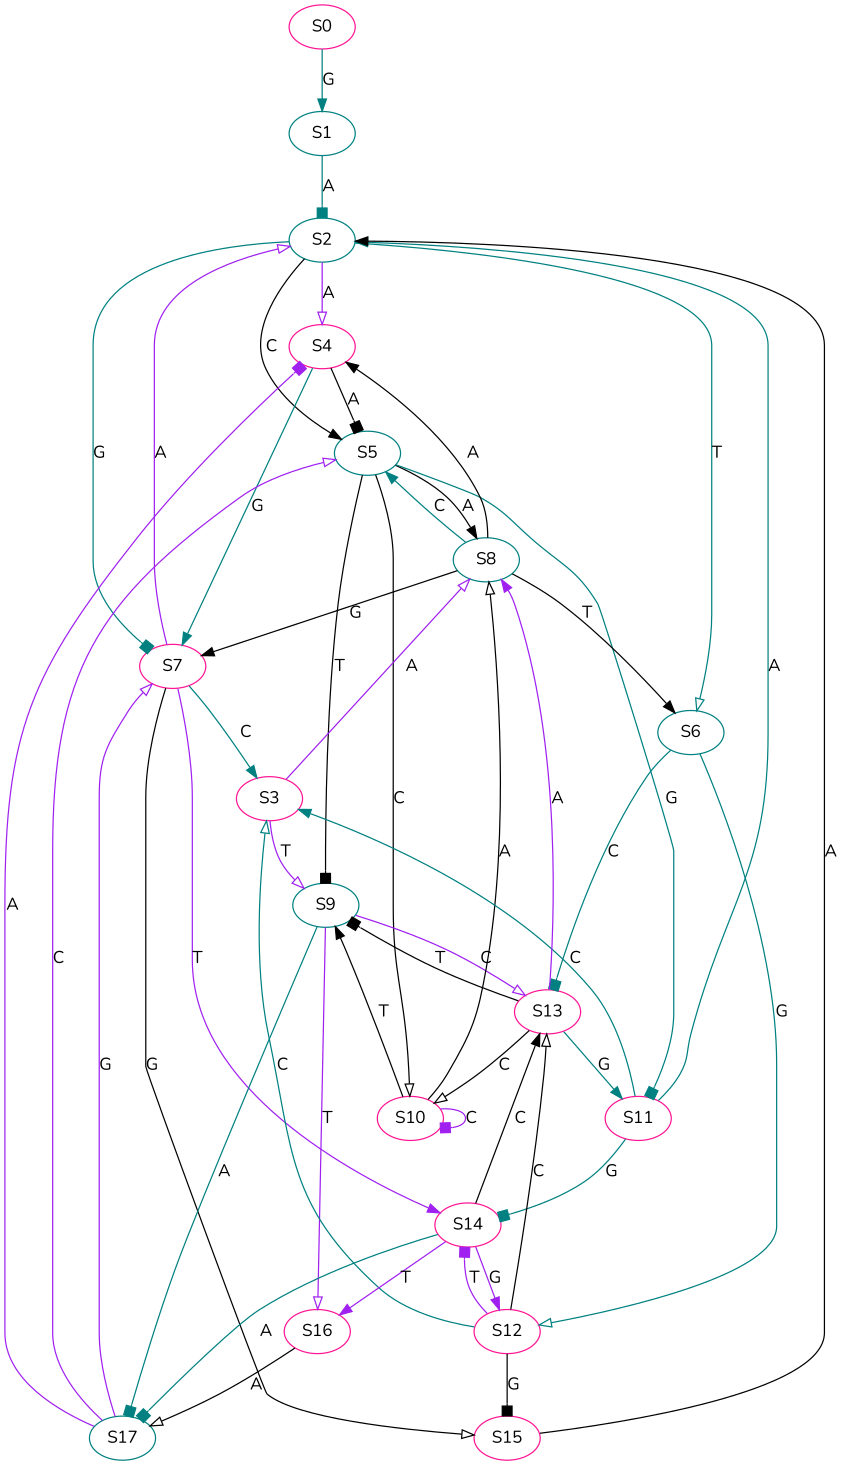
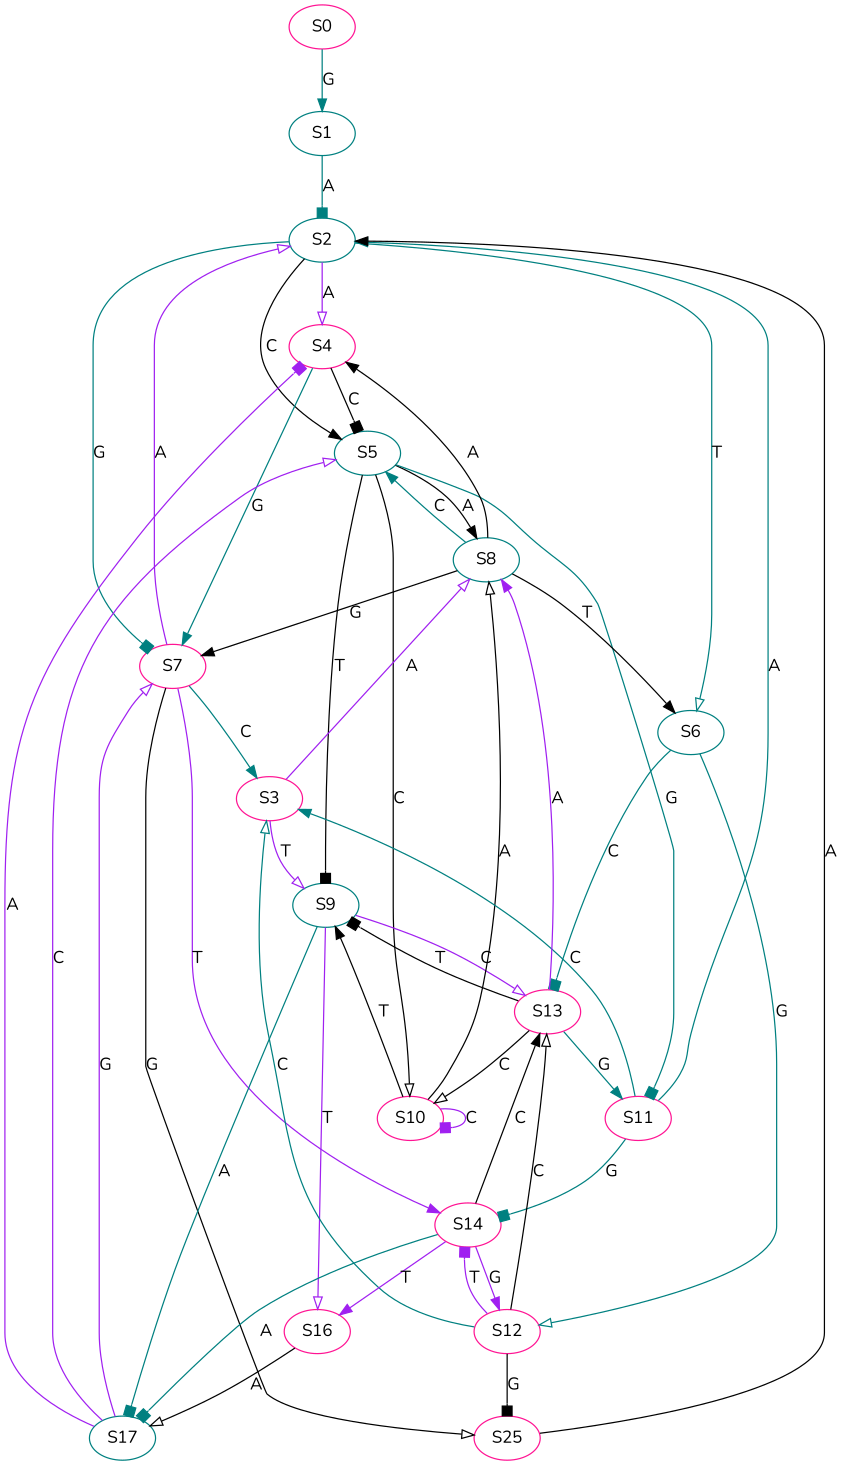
edge "S4" -> "S5": label "A" -> "C"
node "S15": label "S15" -> "S25"
